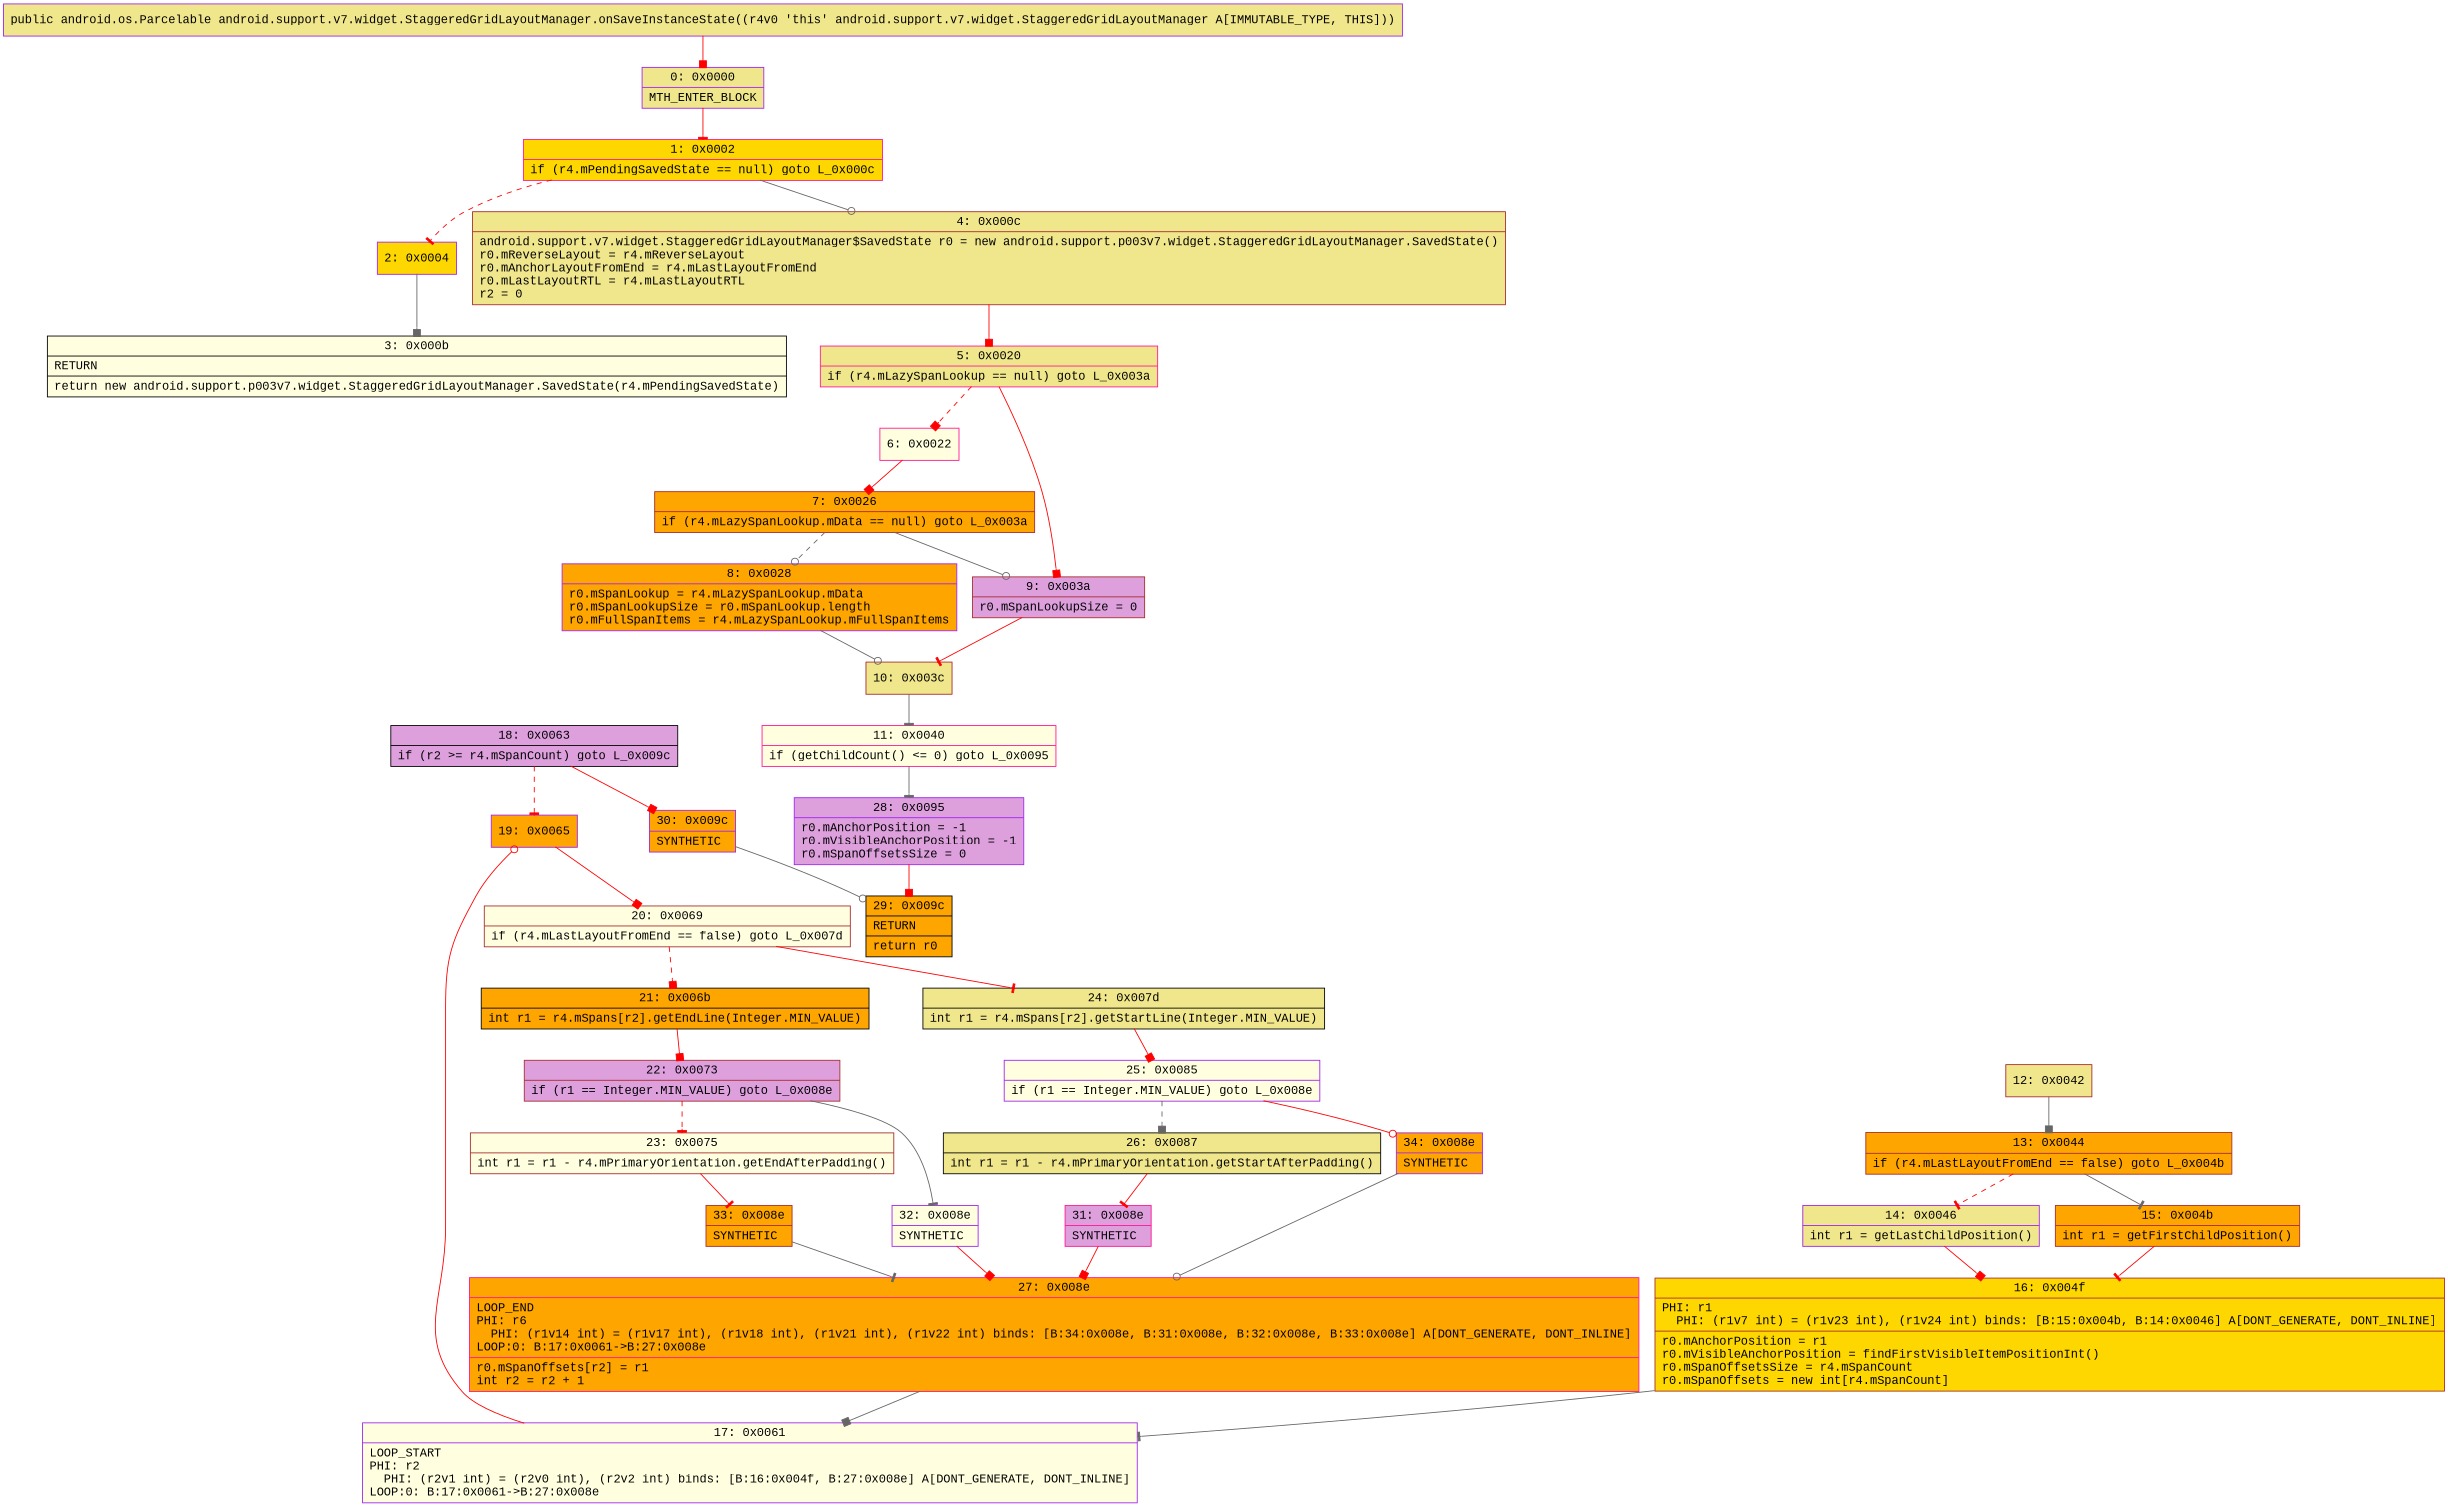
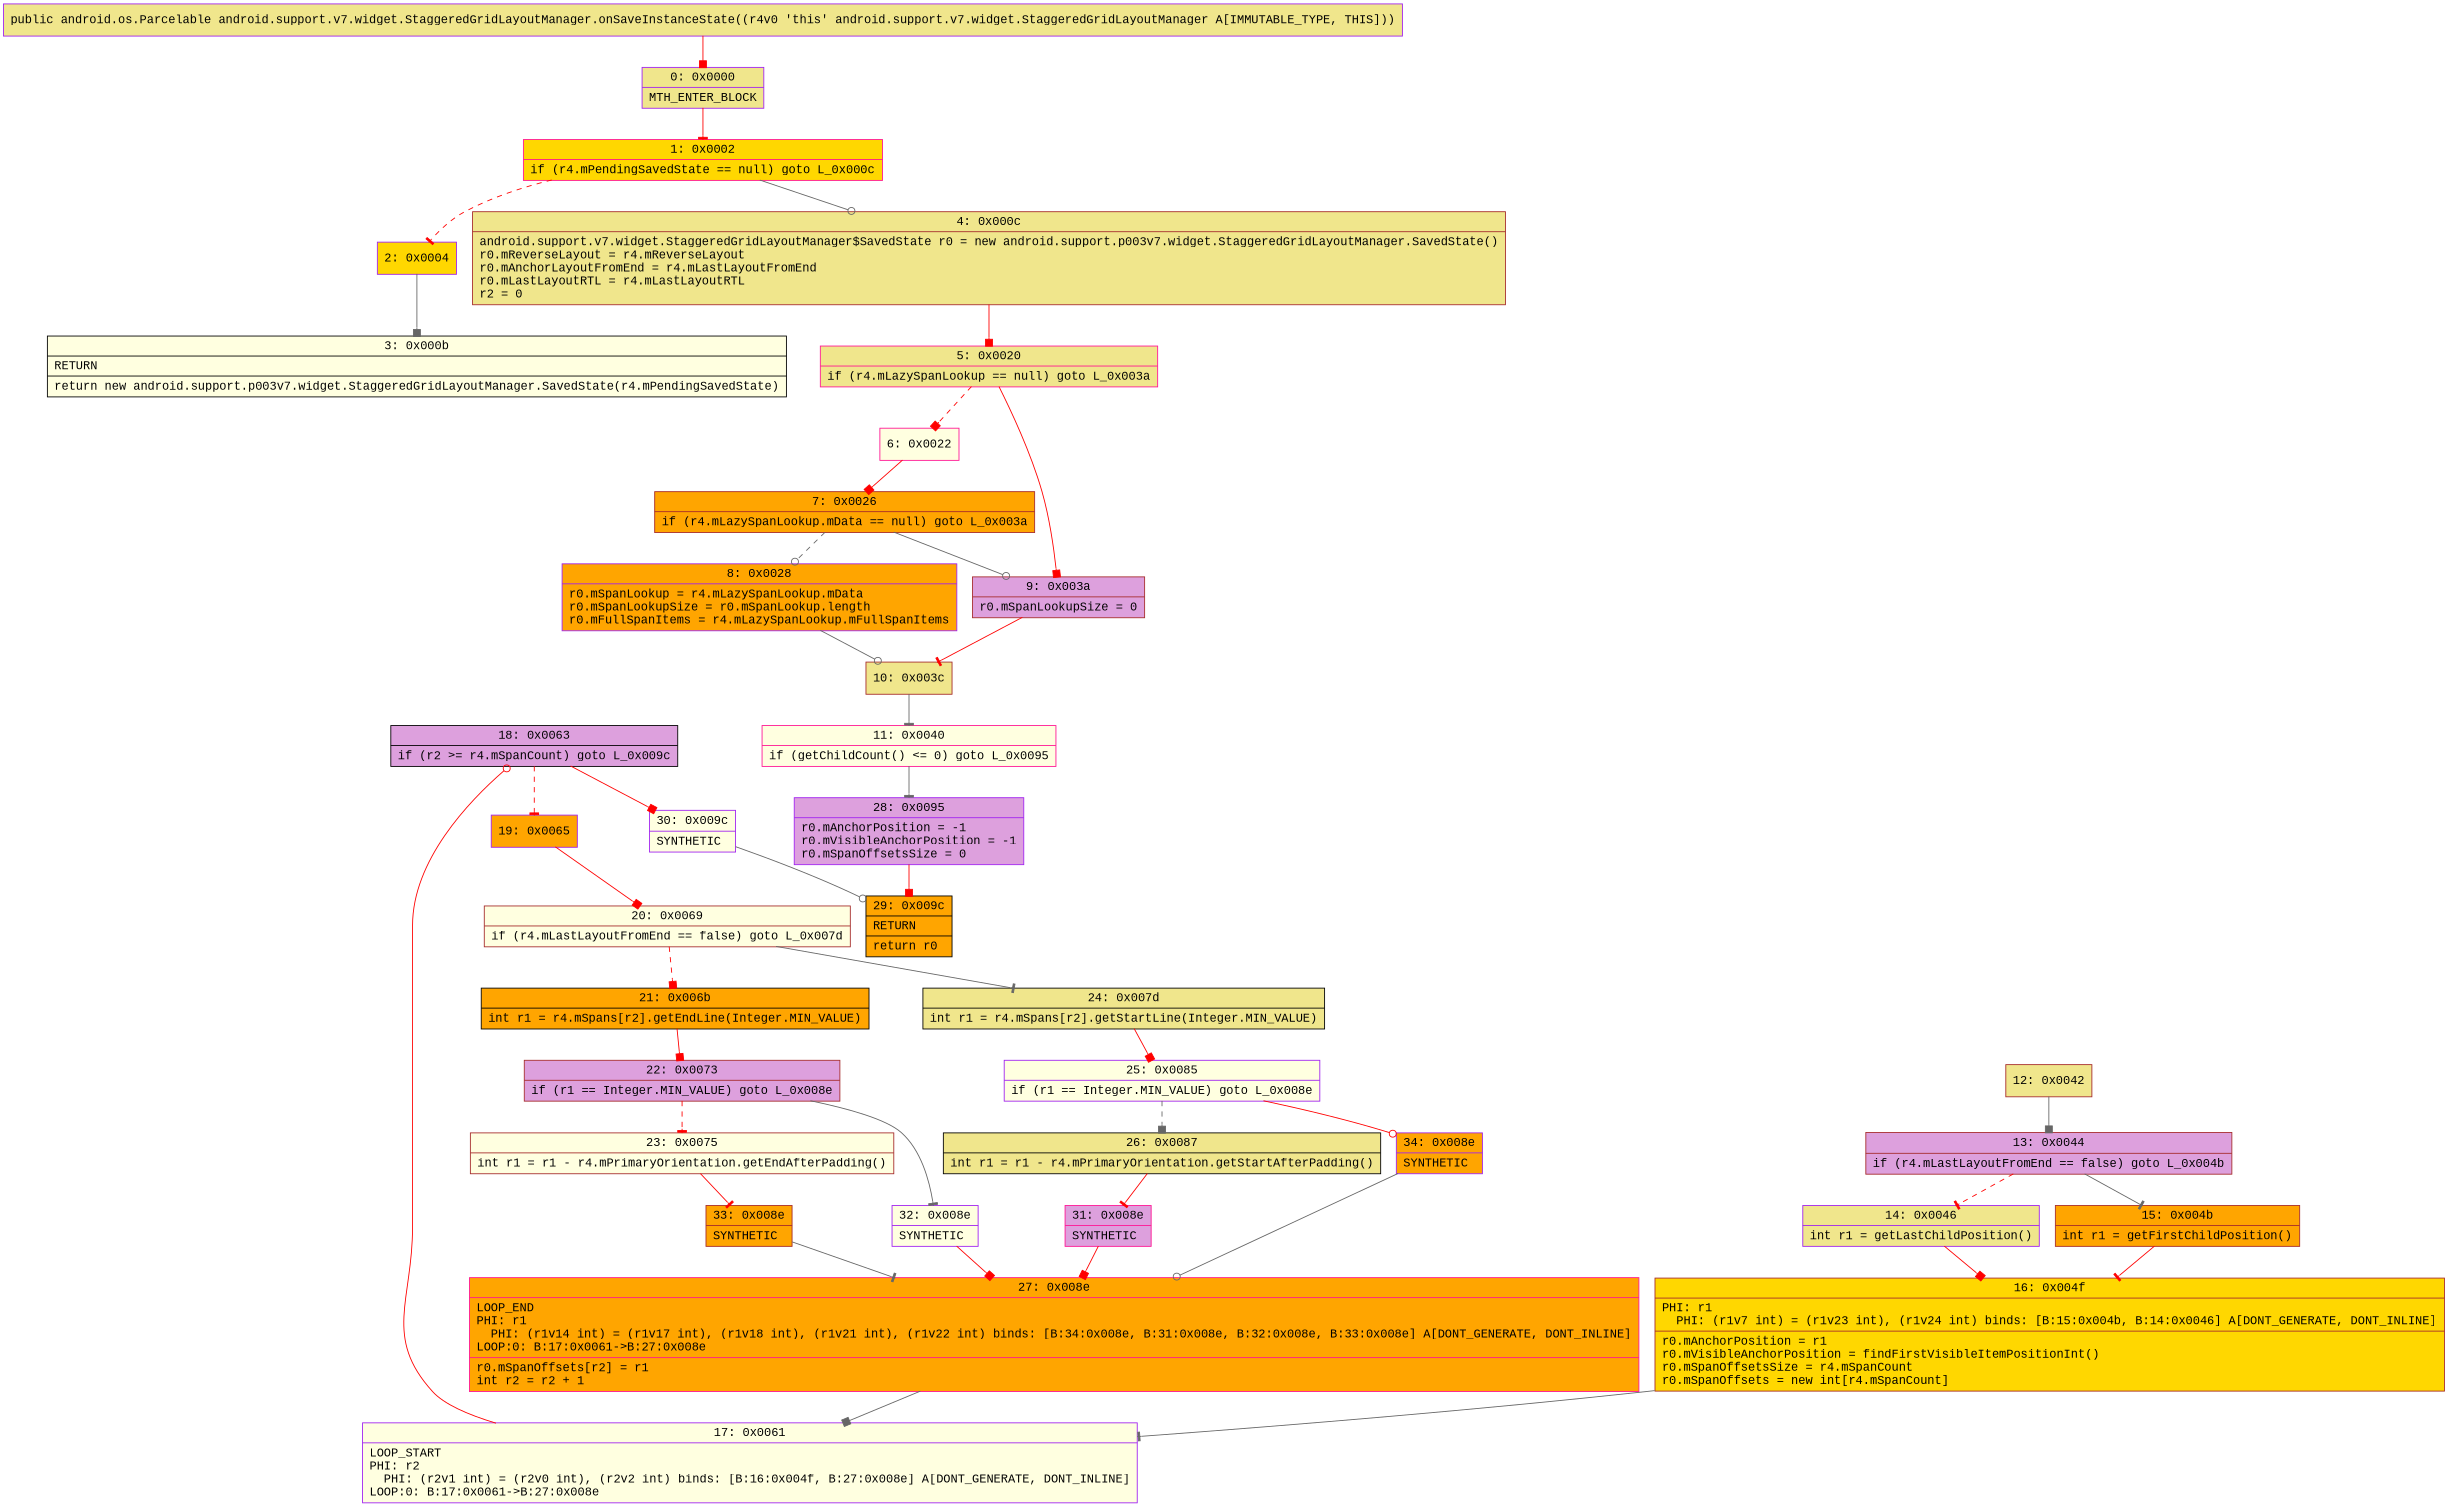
node "30: 0x009c": fillcolor orange -> lightyellow
edge "20: 0x0069" -> "24: 0x007d": color red -> gray40
edge "17: 0x0061" -> "19: 0x0065": now "17: 0x0061" -> "18: 0x0063"
node "13: 0x0044": fillcolor orange -> plum
node "27: 0x008e": text "PHI: r6" -> "PHI: r1"
